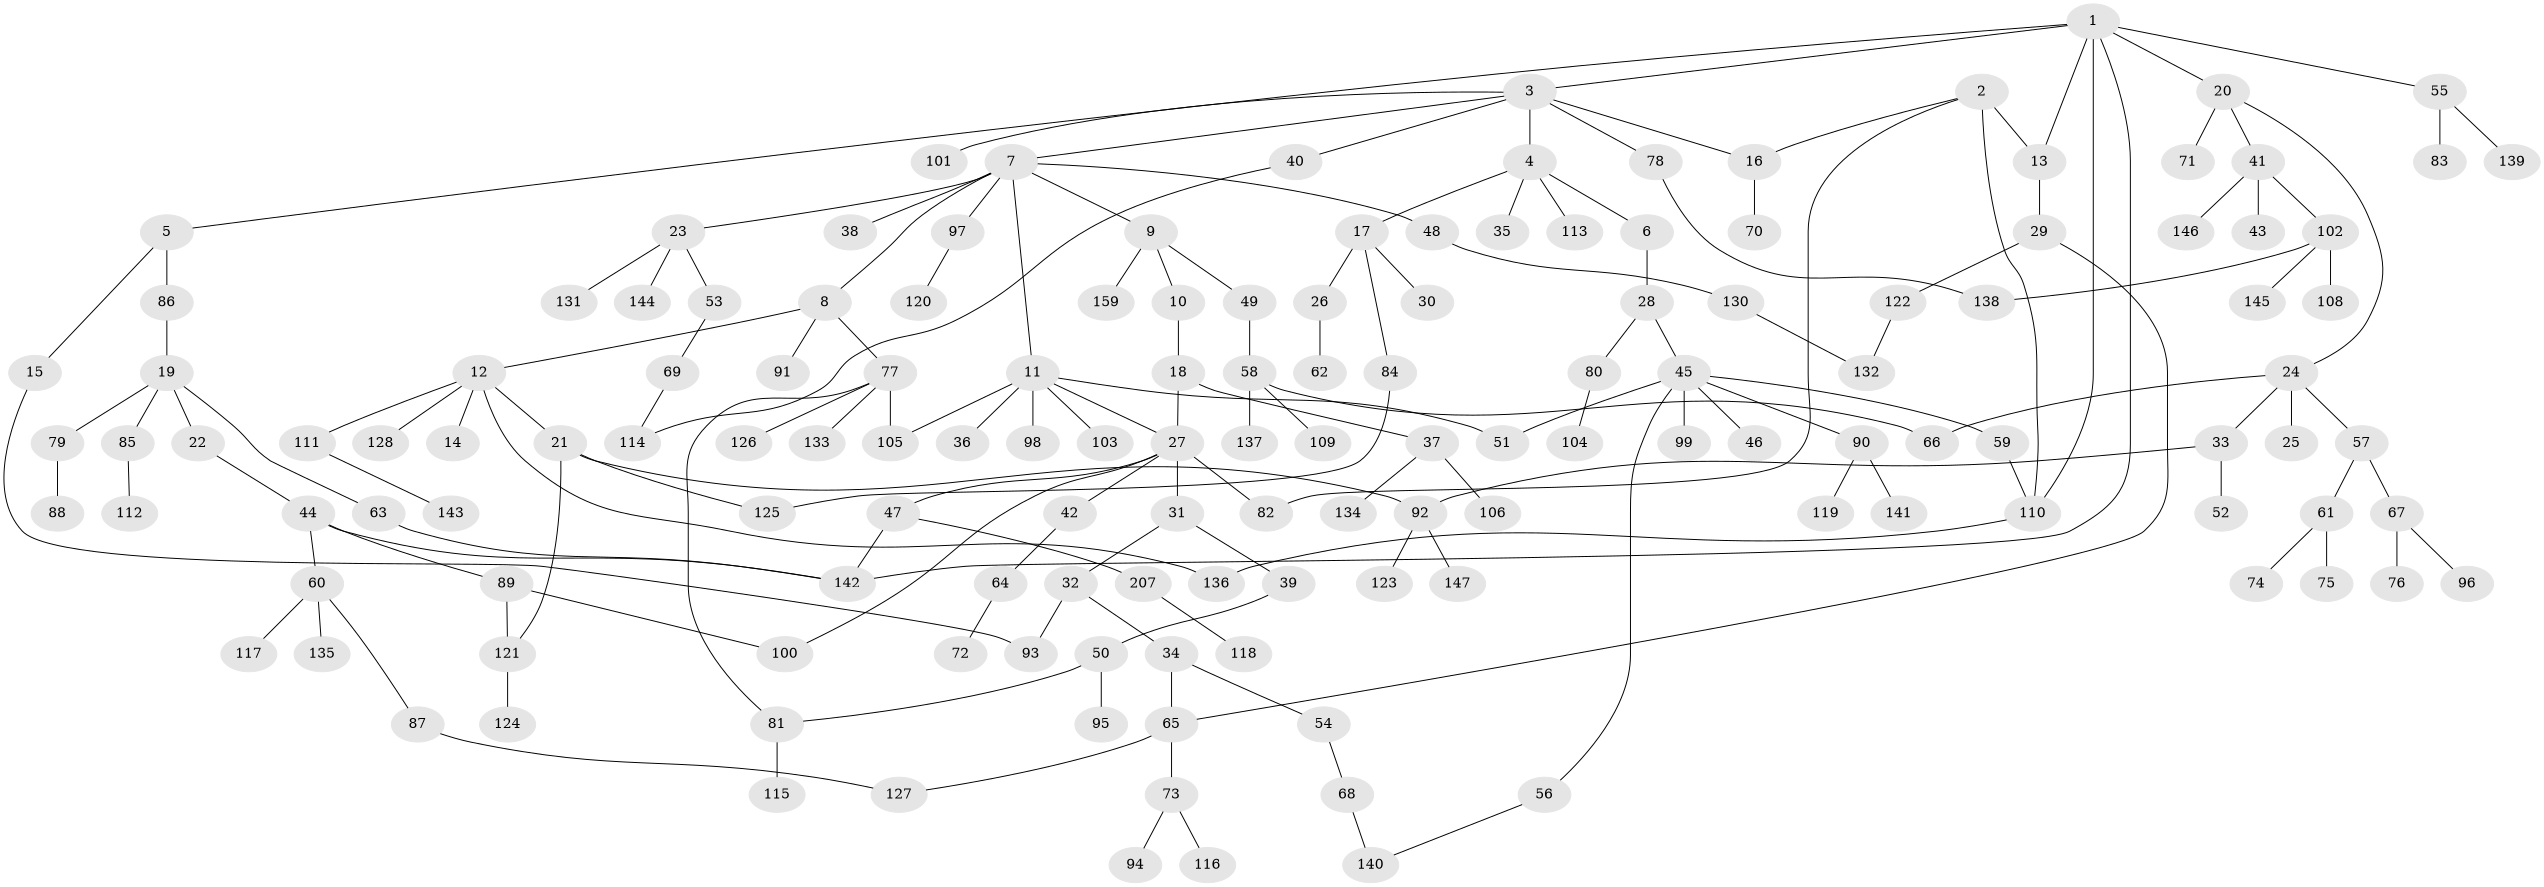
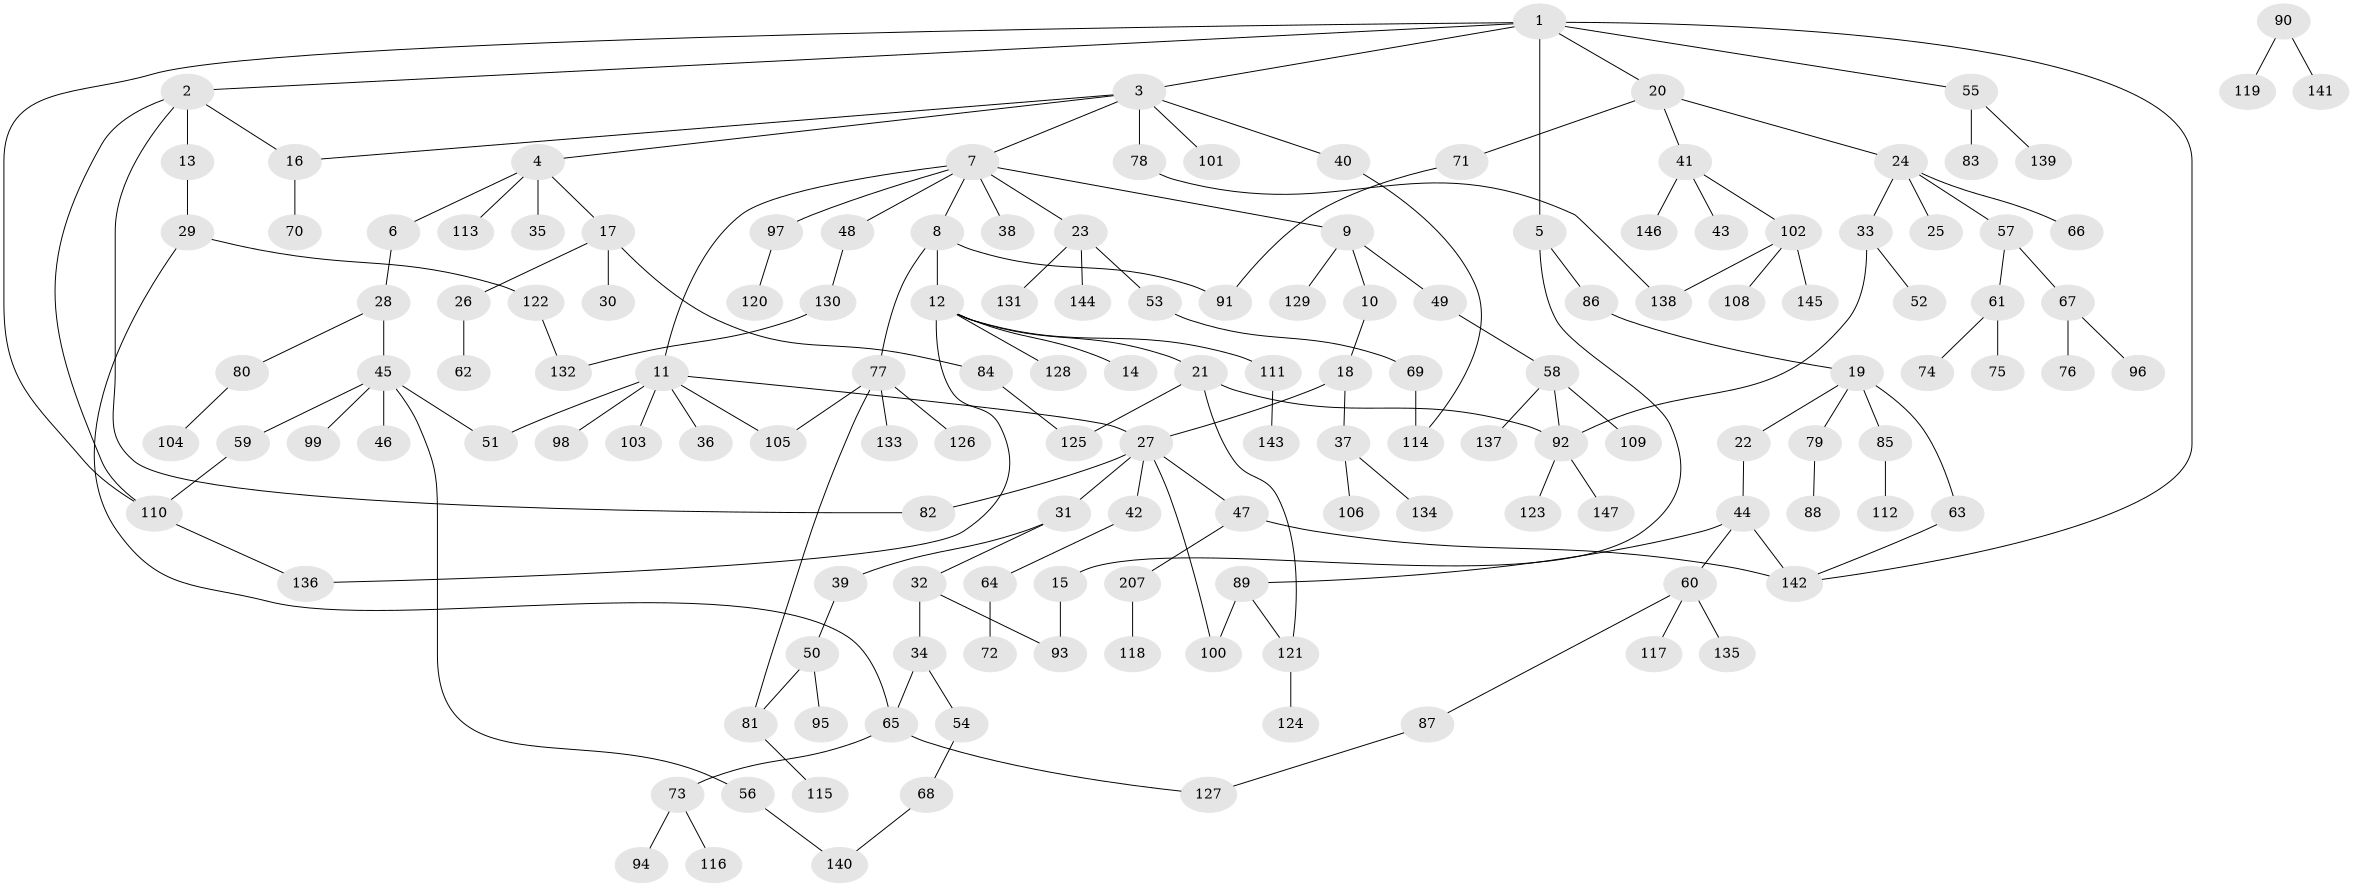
edge "1" -- "13": now "1" -- "2"
edge "71" -- "91": added
node "159": label "159" -> "129"
edge "58" -- "66": now "58" -- "92"
edge "45" -- "90": removed
